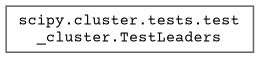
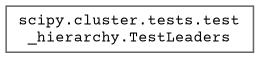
node "scipy.cluster.tests.test _cluster.TestLeaders": label "scipy.cluster.tests.test _cluster.TestLeaders" -> "scipy.cluster.tests.test _hierarchy.TestLeaders"
